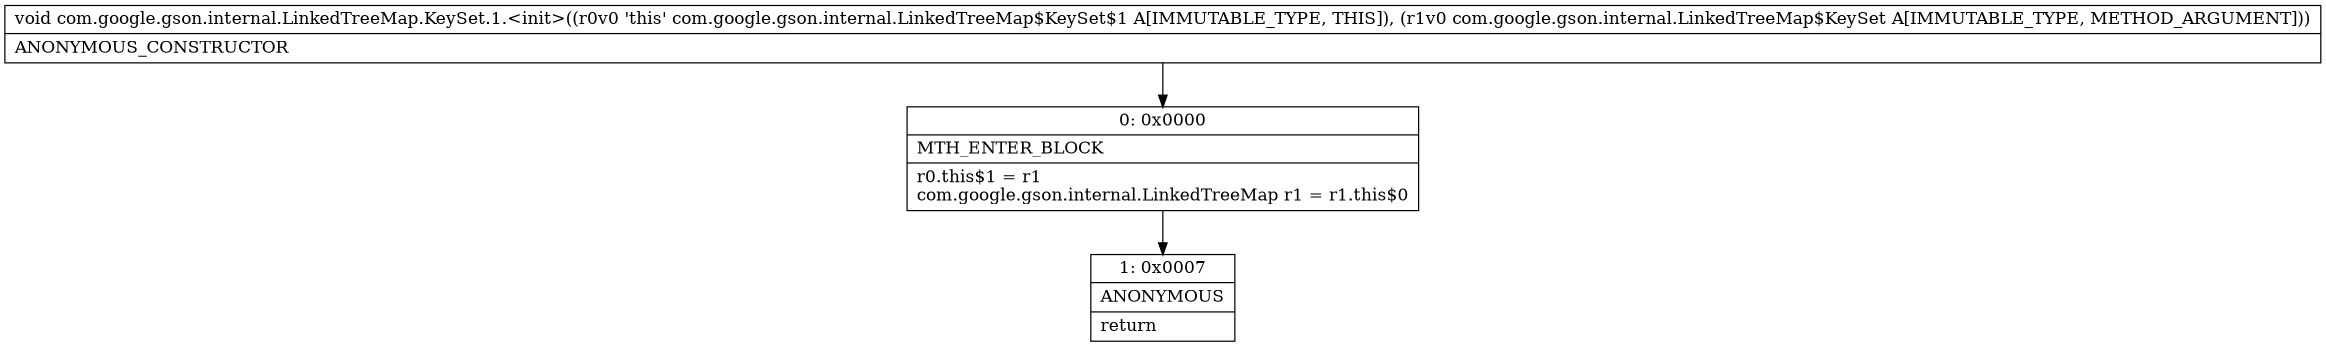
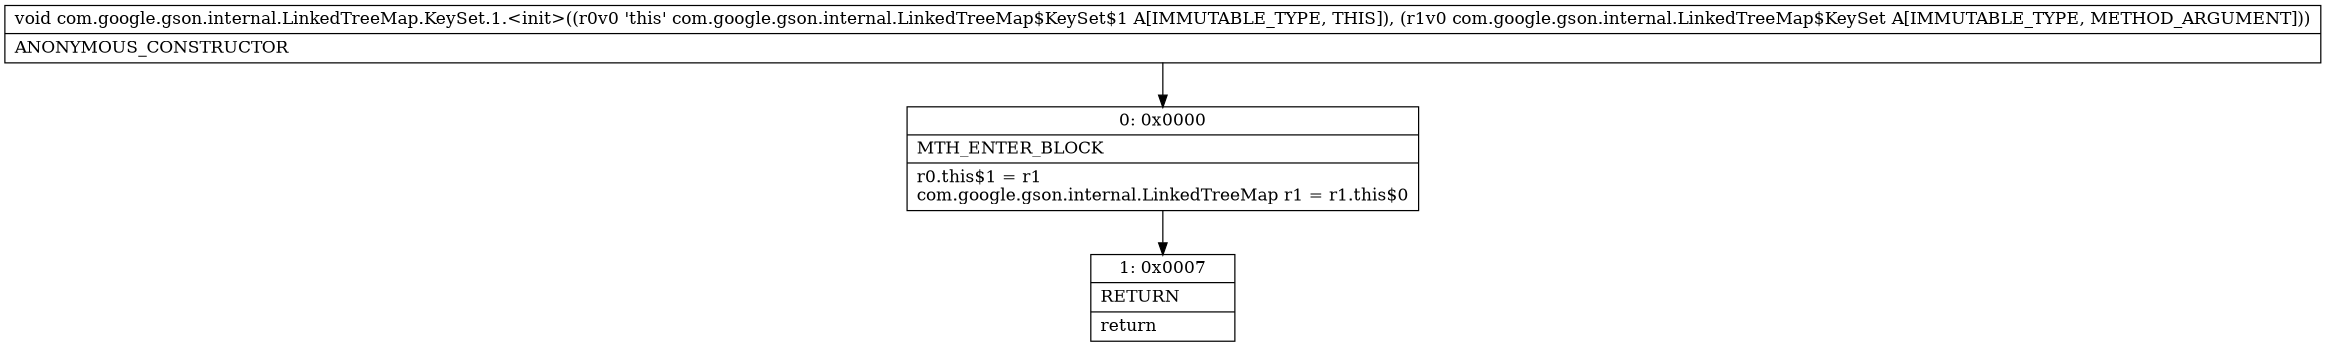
node "1: 0x0007": text "ANONYMOUS" -> "RETURN"
